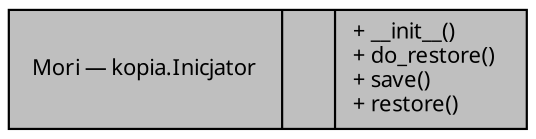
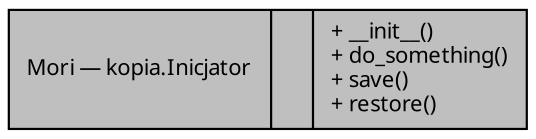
node "Mori — kopia.Inicjator": text "+ do_restore()" -> "+ do_something()"
